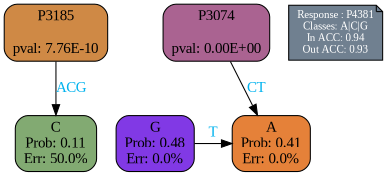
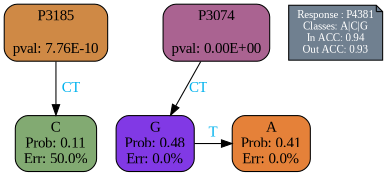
edge "P3074 pval: 0.00E+00" -> "A Prob: 0.41 Err: 0.0%": now "P3074 pval: 0.00E+00" -> "G Prob: 0.48 Err: 0.0%"
edge "P3185 pval: 7.76E-10" -> "C Prob: 0.11 Err: 50.0%": label "ACG" -> "CT"
